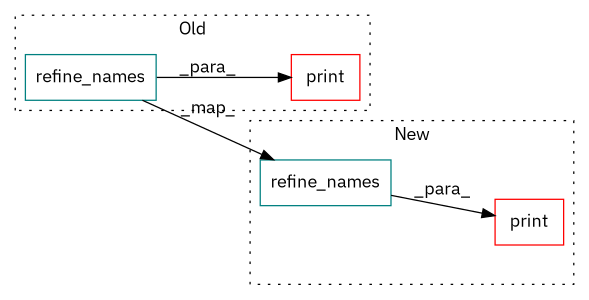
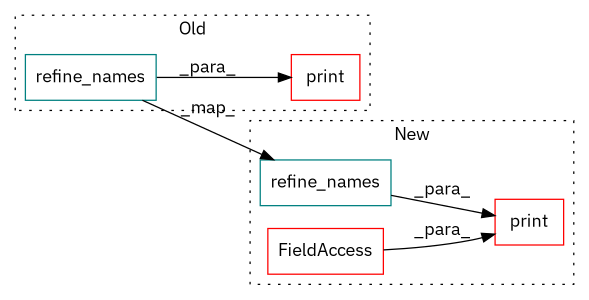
node "FieldAccess": added
